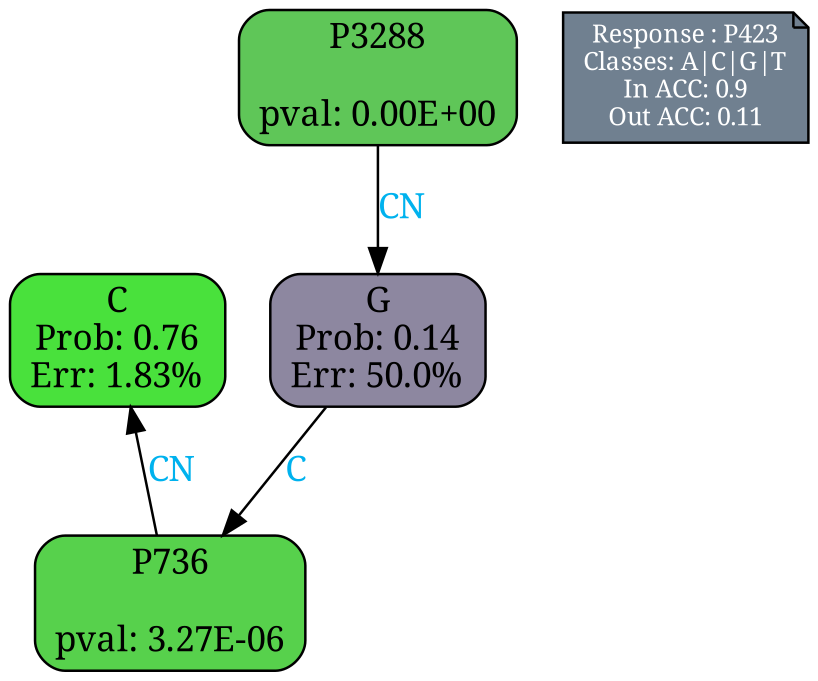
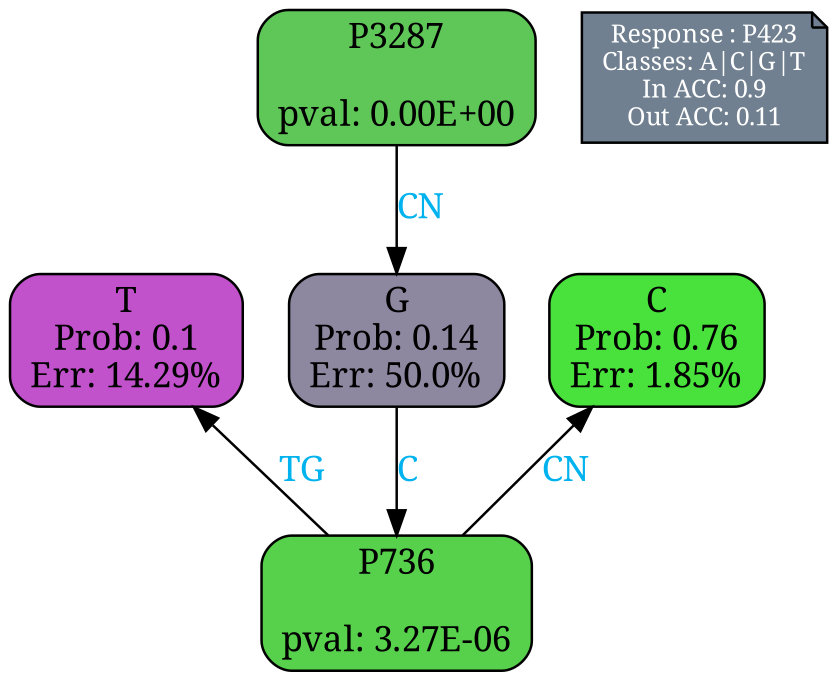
node "P3288 pval: 0.00E+00": label "P3288 pval: 0.00E+00" -> "P3287 pval: 0.00E+00"
node "C Prob: 0.76 Err: 1.83%": label "C Prob: 0.76 Err: 1.83%" -> "C Prob: 0.76 Err: 1.85%"
node "T Prob: 0.1 Err: 14.29%": added
